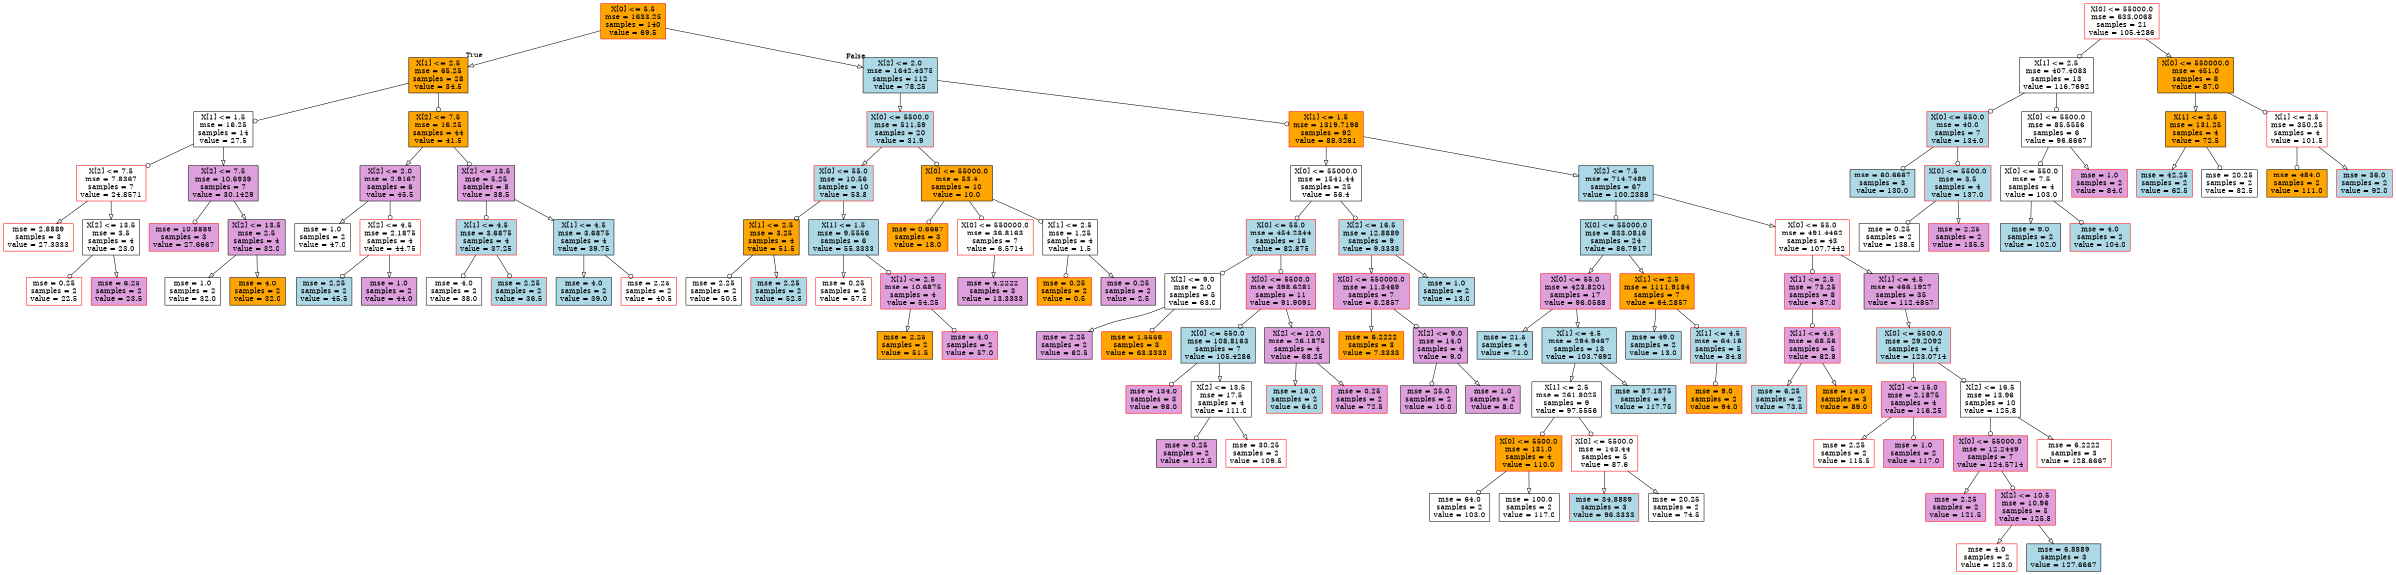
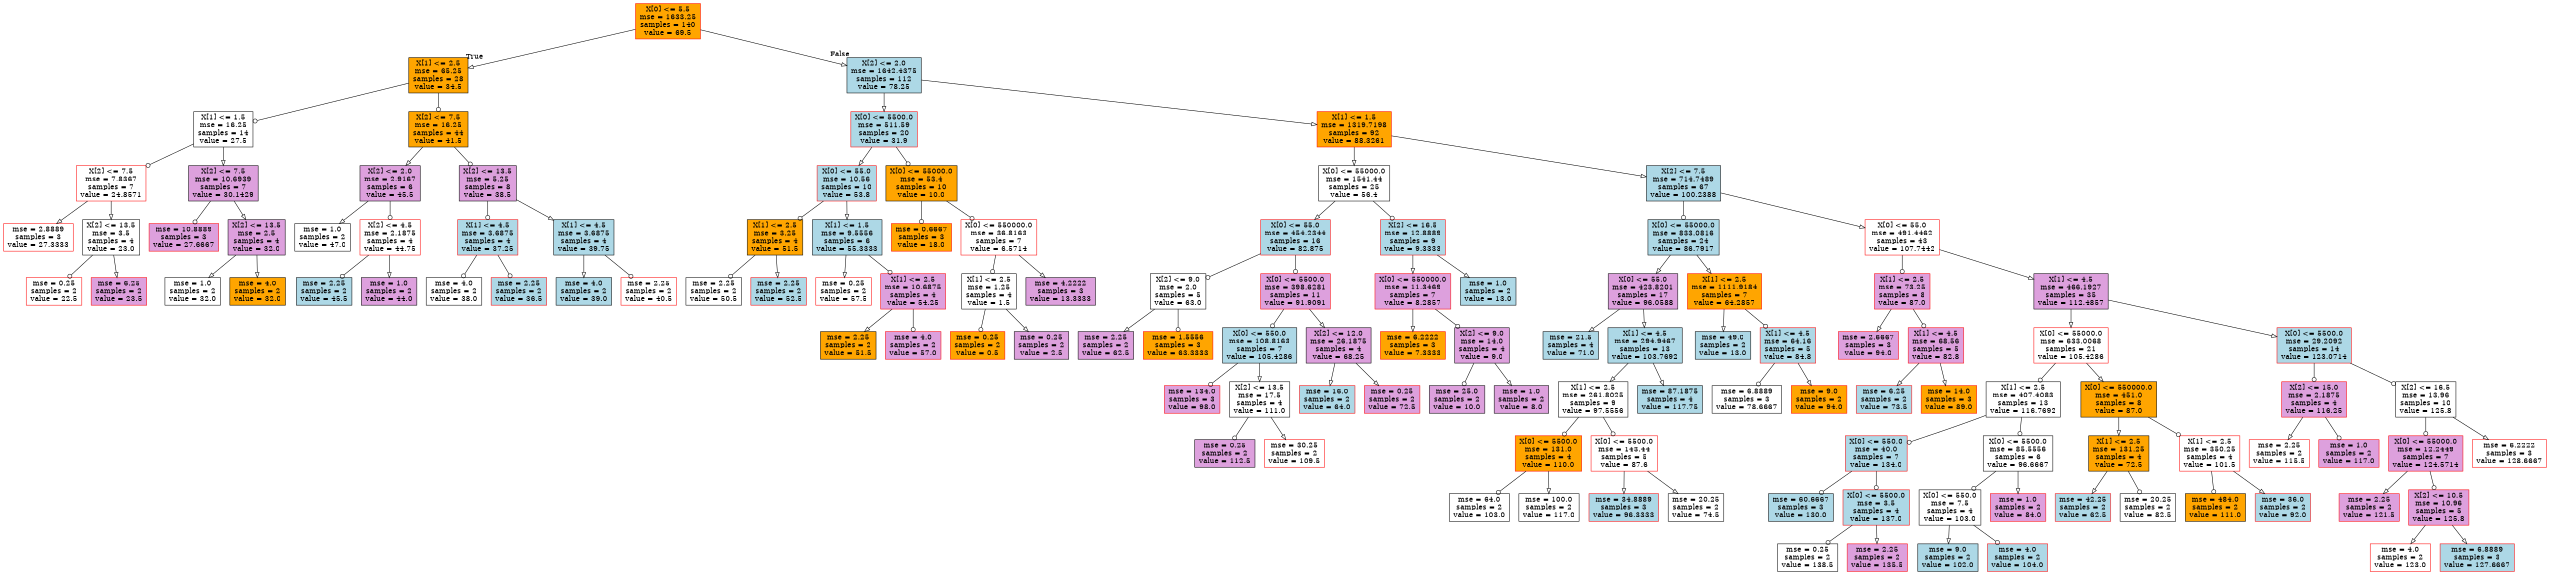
edge "X[2] <= 2.0 mse = 1642.4375 samples = 112 value = 78.25" -> "X[1] <= 1.5 mse = 1319.7198 samples = 92 value = 88.3261": arrowhead odot -> onormal
edge "X[0] <= 55000.0 mse = 53.4 samples = 10 value = 10.0" -> "X[1] <= 2.5 mse = 1.25 samples = 4 value = 1.5": now "X[0] <= 550000.0 mse = 36.8163 samples = 7 value = 6.5714" -> "X[1] <= 2.5 mse = 1.25 samples = 4 value = 1.5"
edge "X[0] <= 55000.0 mse = 1541.44 samples = 25 value = 56.4" -> "X[0] <= 55.0 mse = 454.2344 samples = 16 value = 82.875": arrowhead odot -> onormal
node "X[0] <= 55.0 mse = 423.8201 samples = 17 value = 96.0588": color red -> black
edge "X[1] <= 4.5 mse = 466.1927 samples = 35 value = 112.4857" -> "X[0] <= 55000.0 mse = 633.0068 samples = 21 value = 105.4286": added
node "mse = 2.6667 samples = 3 value = 94.0": added
edge "X[1] <= 4.5 mse = 64.16 samples = 5 value = 84.8" -> "mse = 9.0 samples = 2 value = 94.0": arrowhead odot -> onormal
node "mse = 6.8889 samples = 3 value = 78.6667": added
node "mse = 6.8889 samples = 3 value = 127.6667": color black -> red
